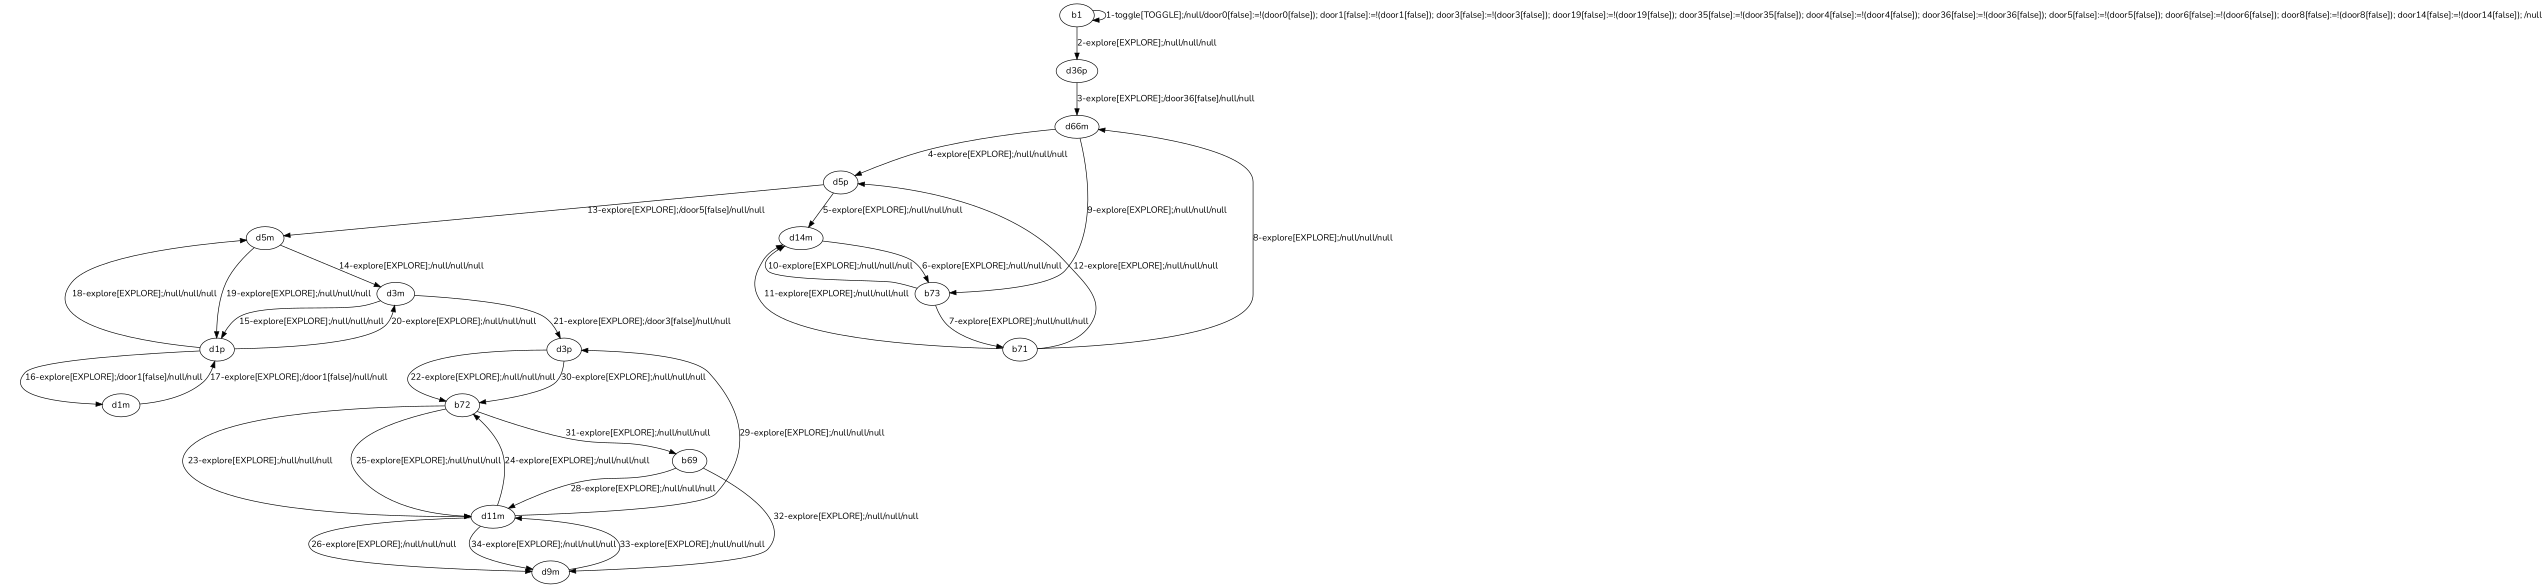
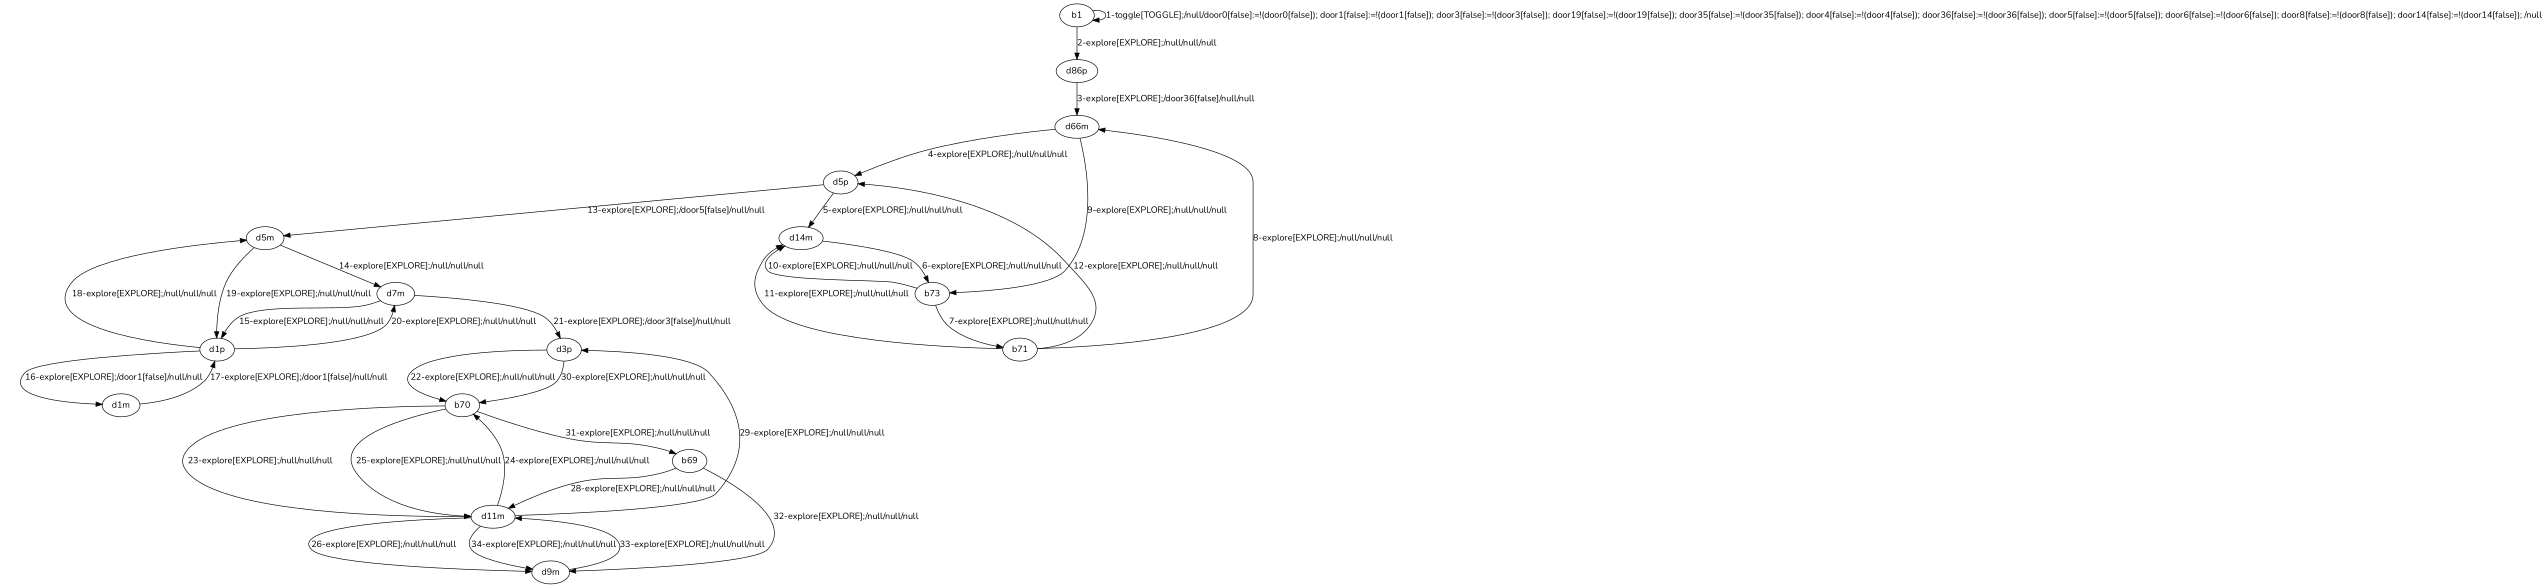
node "d36p": label "d36p" -> "d86p"
node "d3m": label "d3m" -> "d7m"
node "b72": label "b72" -> "b70"
